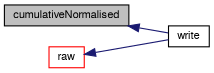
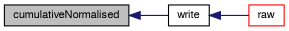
edge "write" -> "raw": reversed
